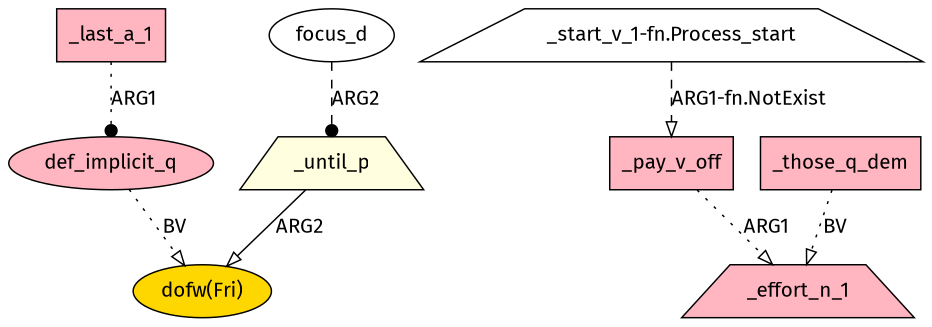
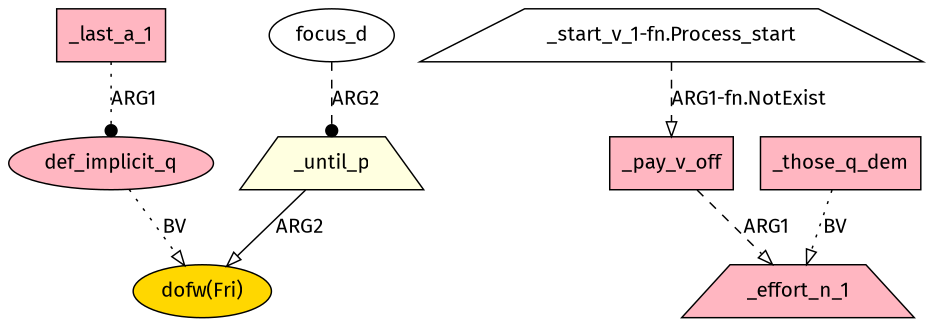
edge "_pay_v_off" -> "_effort_n_1": style dotted -> dashed
